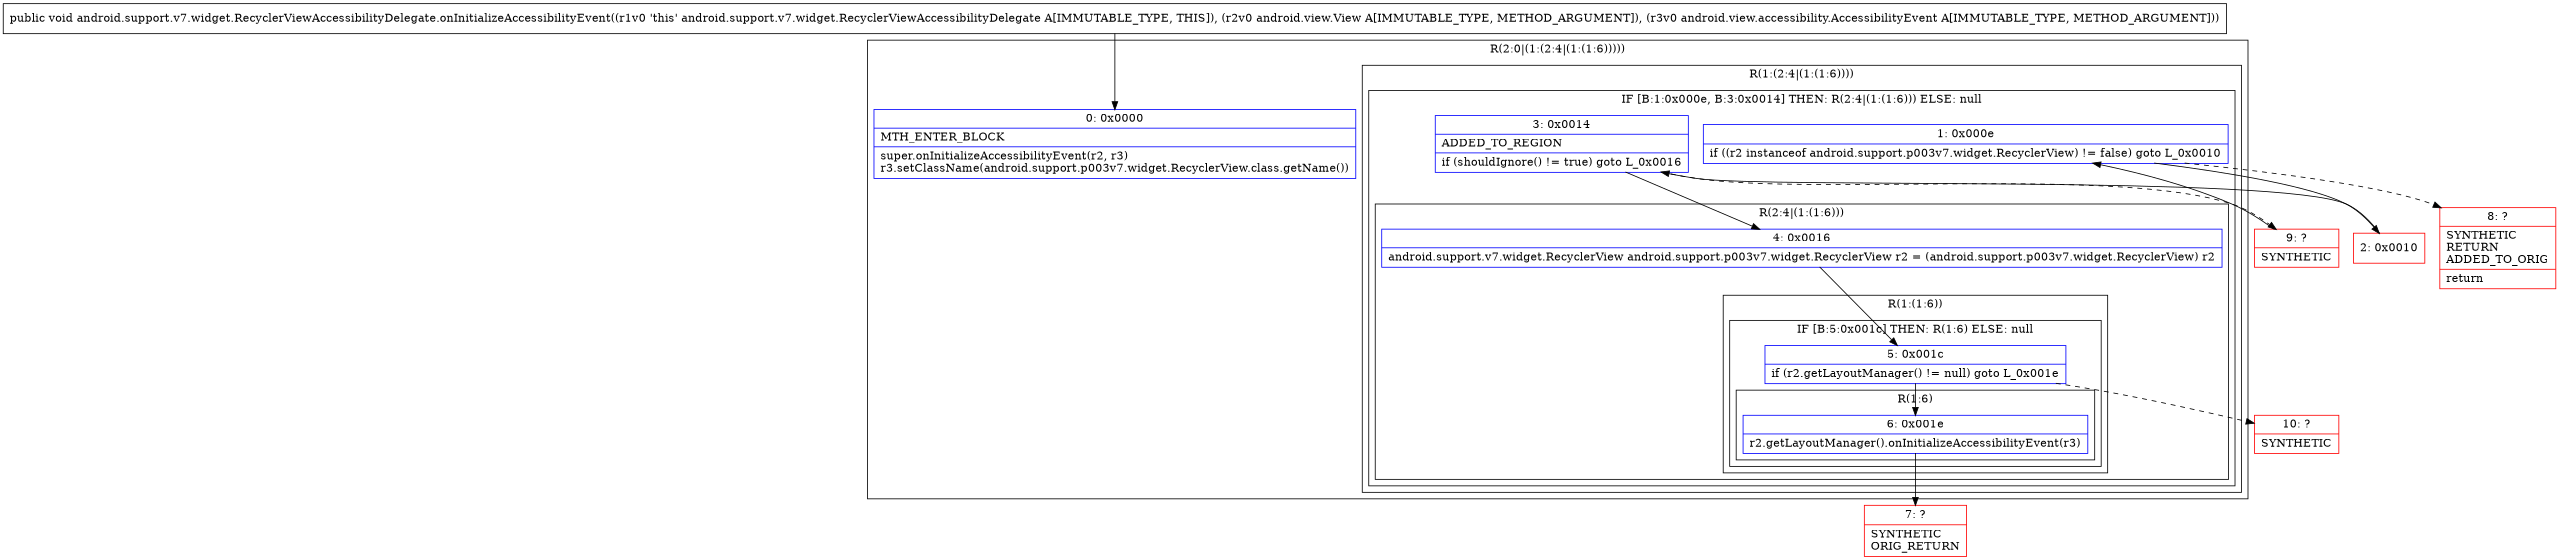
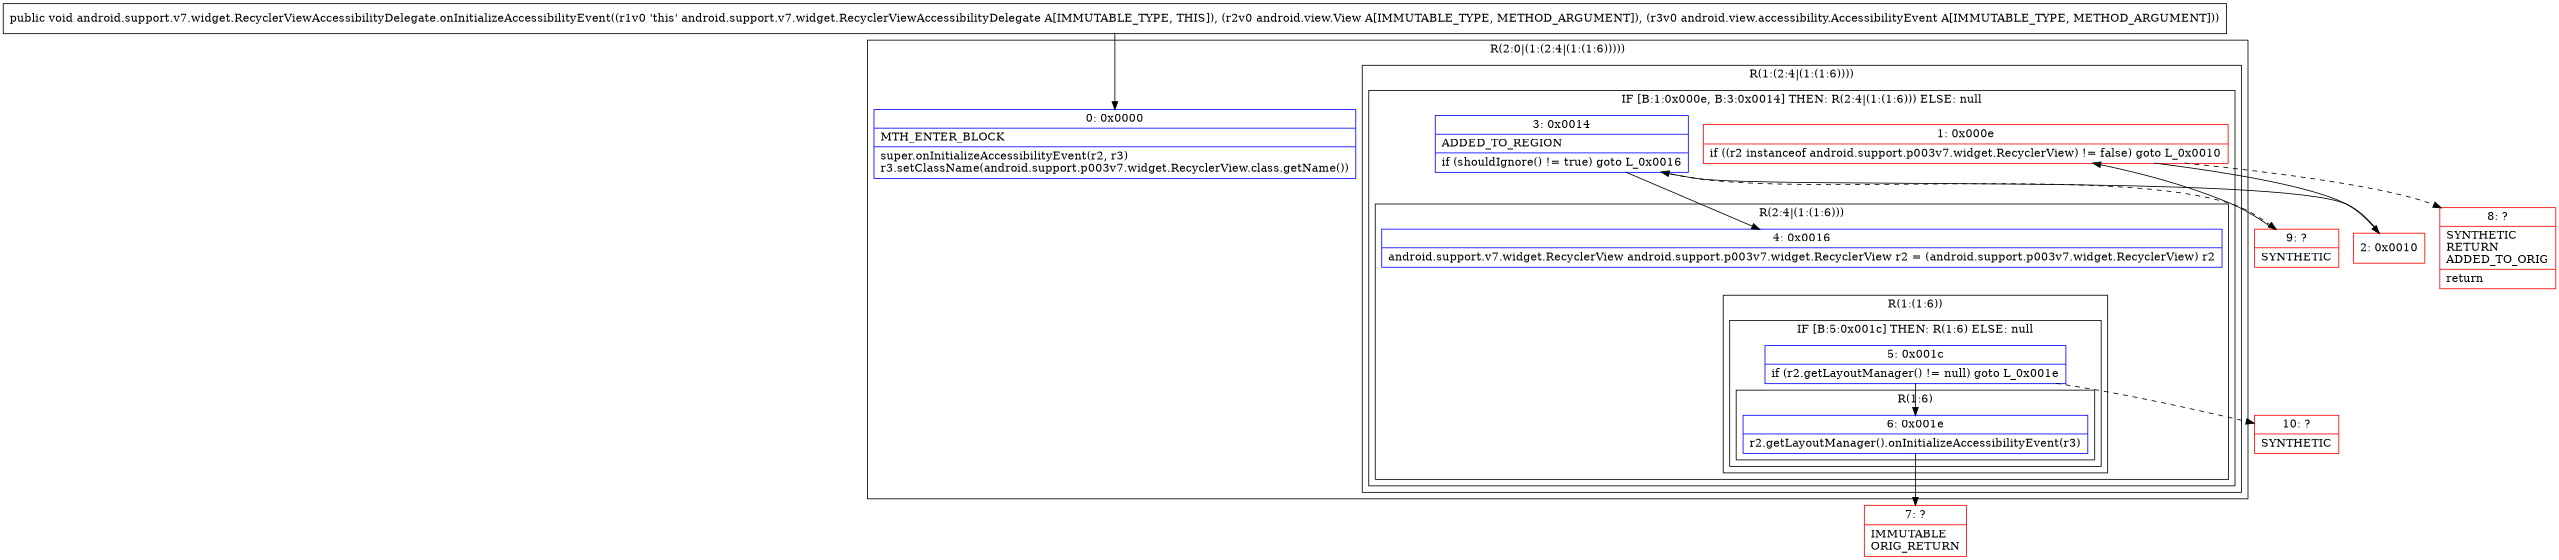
node "1: 0x000e": color blue -> red
edge "4: 0x0016" -> "5: 0x001c": removed
node "7: ?": text "SYNTHETIC" -> "IMMUTABLE"
